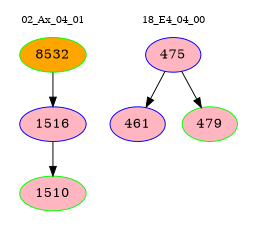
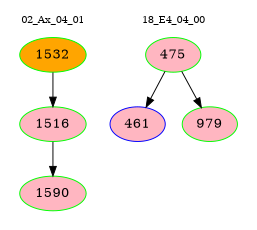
node "8532": label "8532" -> "1532"
node "475": color blue -> green
node "1516": color blue -> green
node "479": label "479" -> "979"
node "1510": label "1510" -> "1590"
